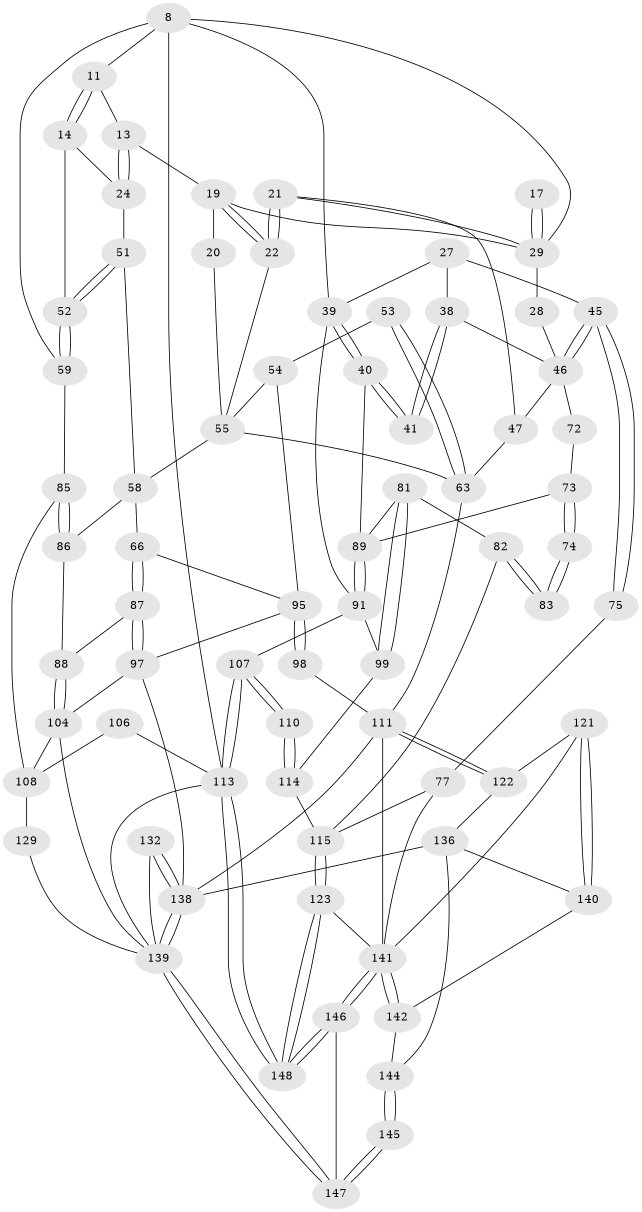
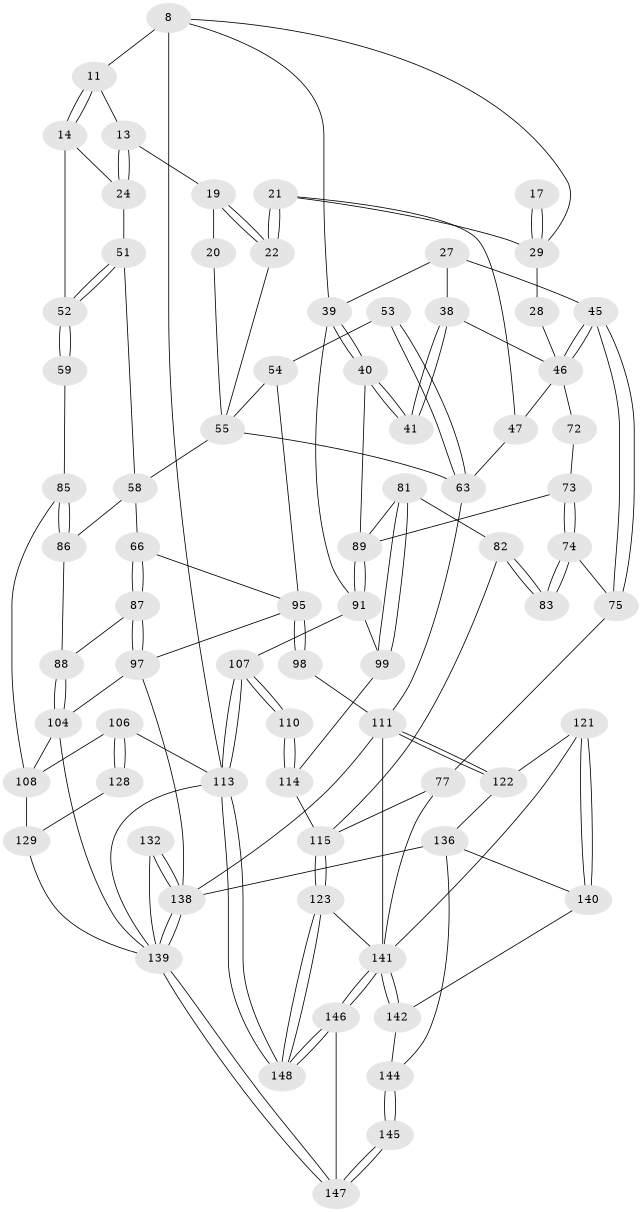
edge "8" -- "59": removed
edge "19" -- "29": removed
edge "74" -- "75": added
node "128": added
